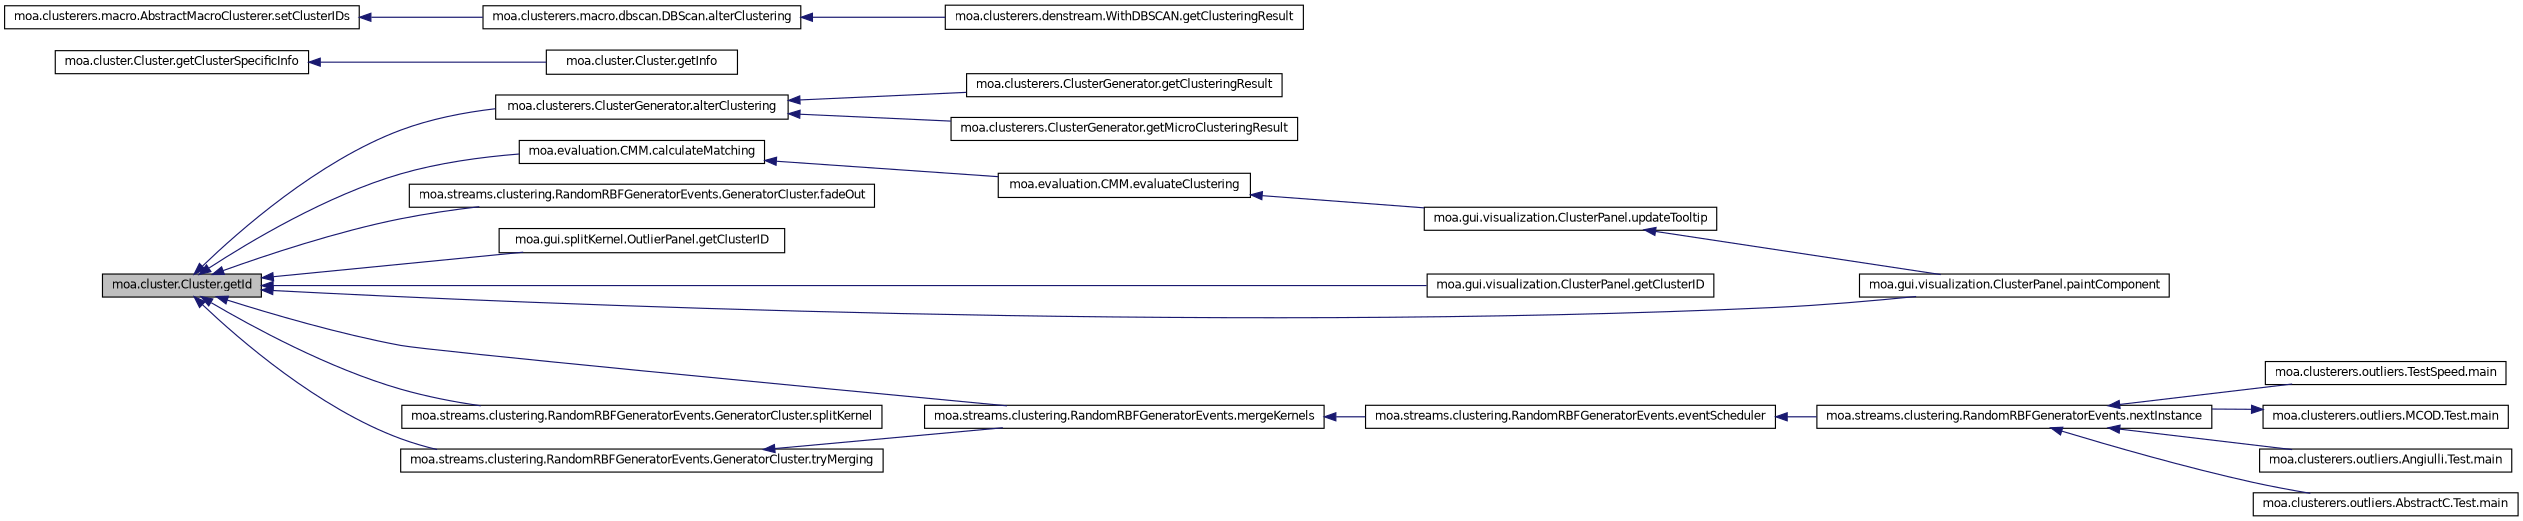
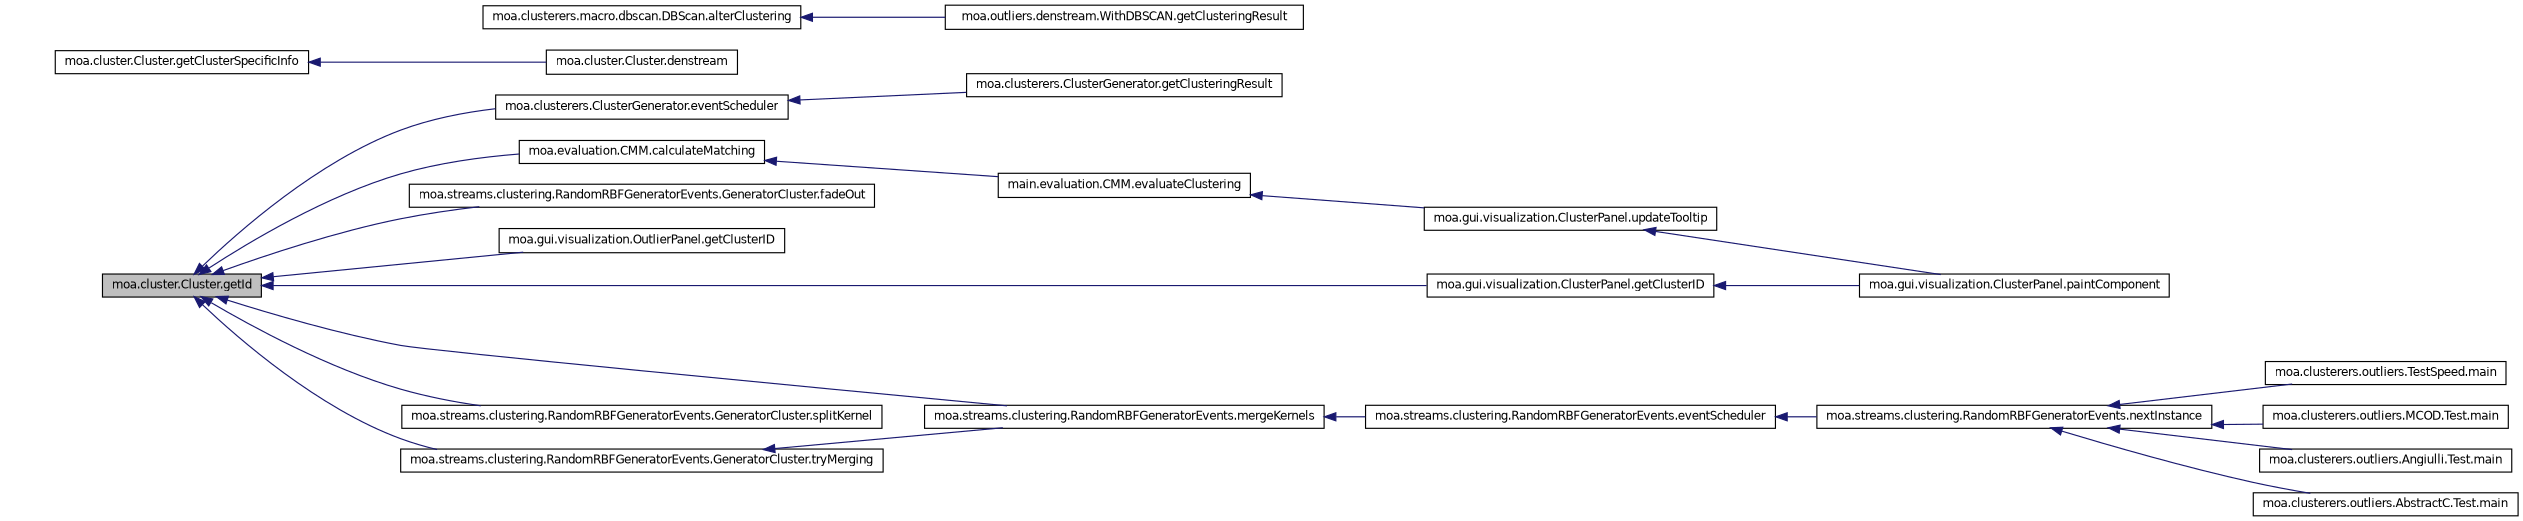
node "moa.clusterers.macro.AbstractMacroClusterer.setClusterIDs": removed
node "moa.clusterers.denstream.WithDBSCAN.getClusteringResult": label "moa.clusterers.denstream.WithDBSCAN.getClusteringResult" -> "moa.outliers.denstream.WithDBSCAN.getClusteringResult"
node "moa.cluster.Cluster.getInfo": label "moa.cluster.Cluster.getInfo" -> "moa.cluster.Cluster.denstream"
node "moa.clusterers.ClusterGenerator.alterClustering": label "moa.clusterers.ClusterGenerator.alterClustering" -> "moa.clusterers.ClusterGenerator.eventScheduler"
node "moa.clusterers.ClusterGenerator.getMicroClusteringResult": removed
node "moa.evaluation.CMM.evaluateClustering": label "moa.evaluation.CMM.evaluateClustering" -> "main.evaluation.CMM.evaluateClustering"
node "moa.gui.splitKernel.OutlierPanel.getClusterID": label "moa.gui.splitKernel.OutlierPanel.getClusterID" -> "moa.gui.visualization.OutlierPanel.getClusterID"
edge "moa.gui.visualization.ClusterPanel.paintComponent" -> "moa.cluster.Cluster.getId": now "moa.gui.visualization.ClusterPanel.paintComponent" -> "moa.gui.visualization.ClusterPanel.getClusterID"
edge "moa.streams.clustering.RandomRBFGeneratorEvents.nextInstance" -> "moa.clusterers.outliers.MCOD.Test.main": reversed
